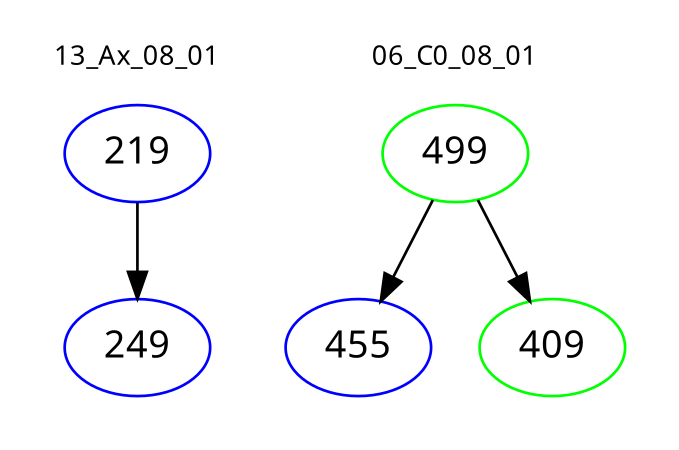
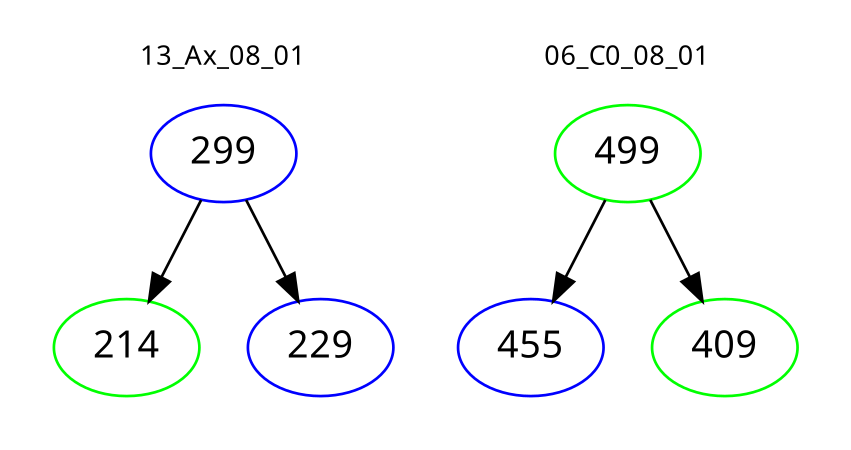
node "219": label "219" -> "299"
node "214": added
node "249": label "249" -> "229"
